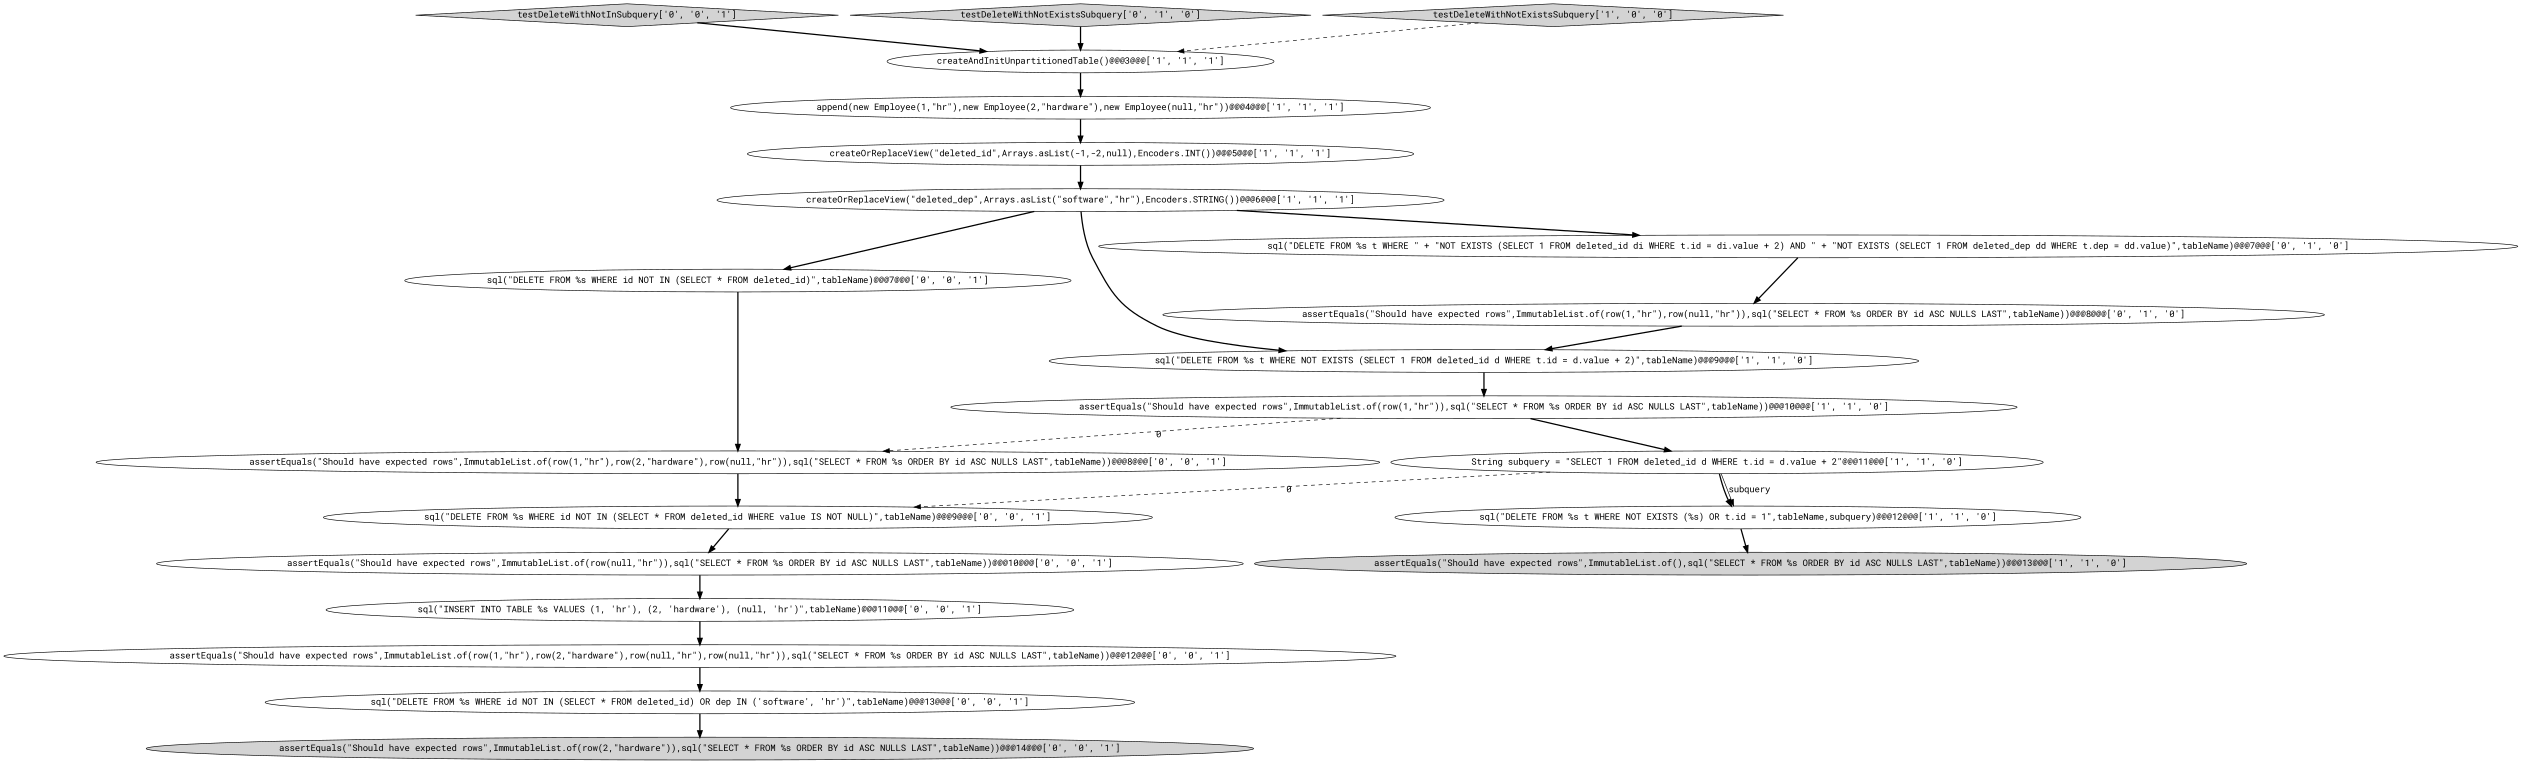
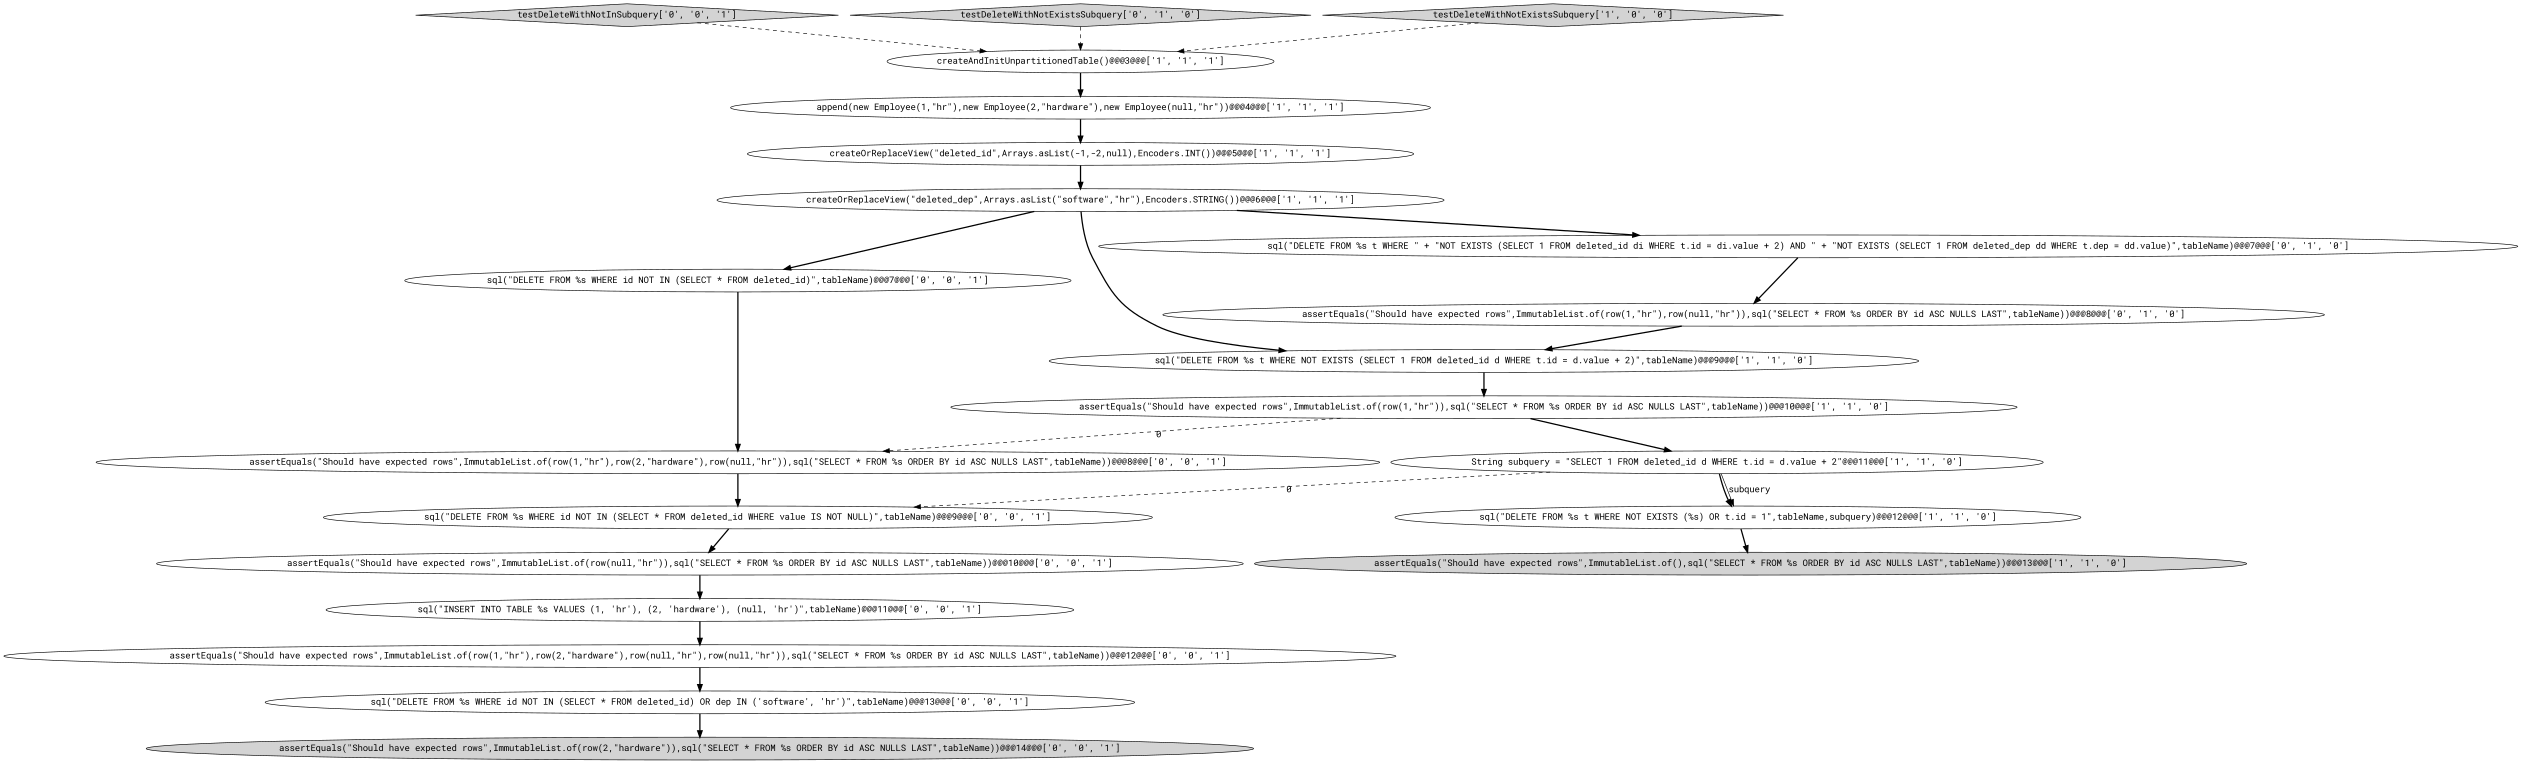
edge "testDeleteWithNotExistsSubquery['0', '1', '0']" -> "createAndInitUnpartitionedTable()@@@3@@@['1', '1', '1']": style bold -> dashed
edge "testDeleteWithNotInSubquery['0', '0', '1']" -> "createAndInitUnpartitionedTable()@@@3@@@['1', '1', '1']": style bold -> dashed
